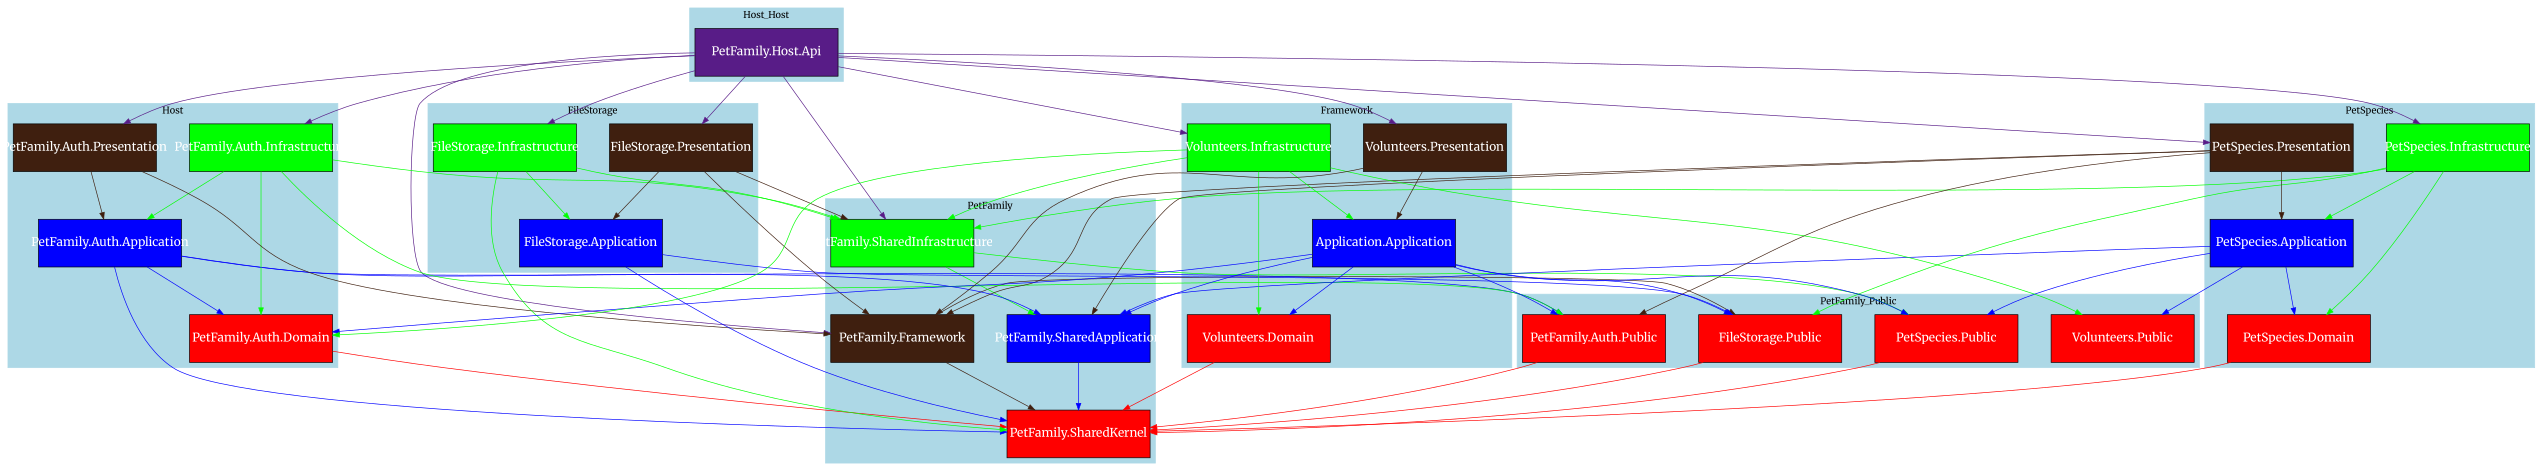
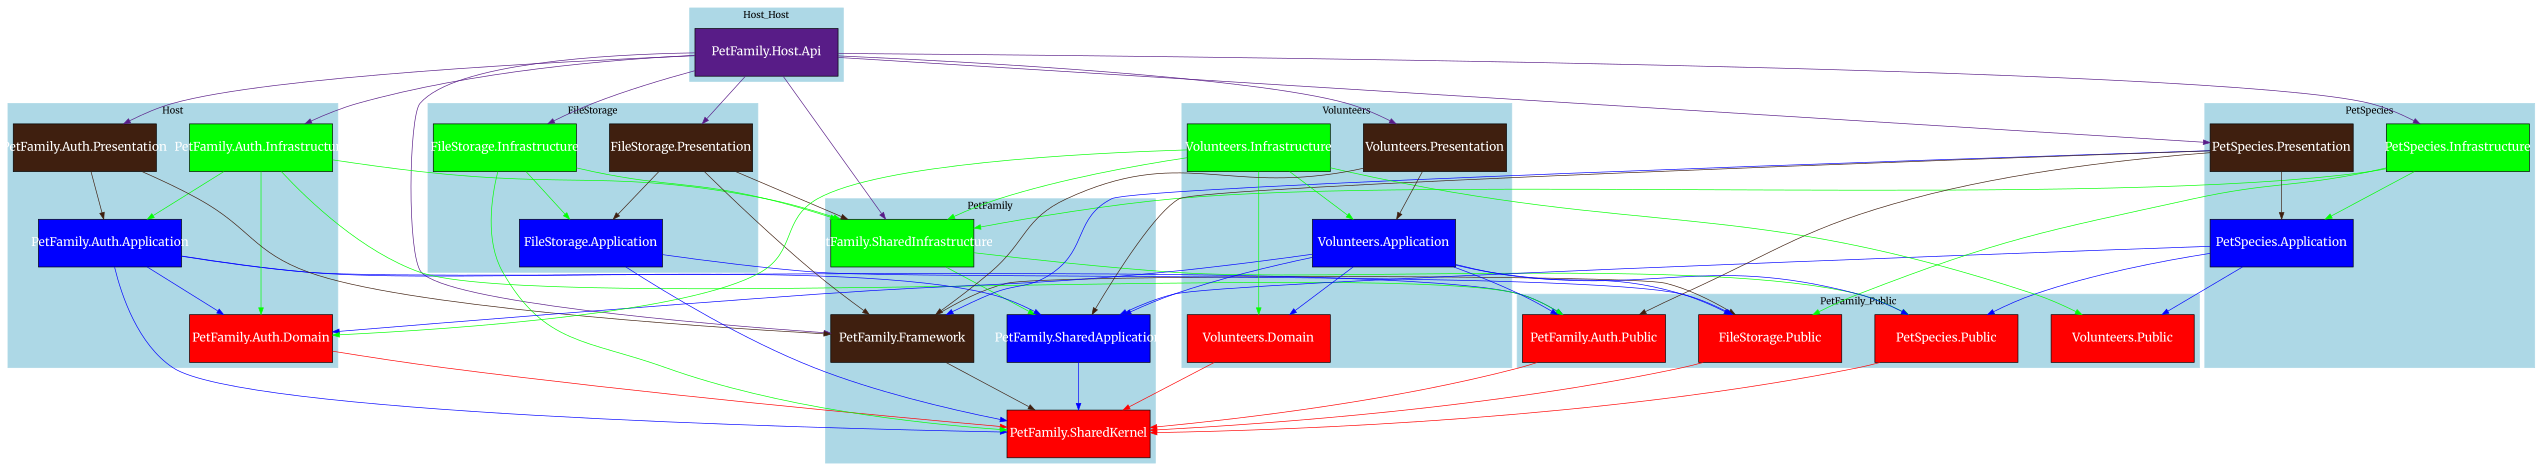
edge "PetFamily.Host.Api" -> "Volunteers.Infrastructure": removed
cluster "Framework": label "Framework" -> "Volunteers"
edge "PetSpecies.Presentation" -> "PetFamily.Framework": color #3f1f0f -> blue
node "Application.Application": label "Application.Application" -> "Volunteers.Application"
node "PetSpecies.Domain": removed
